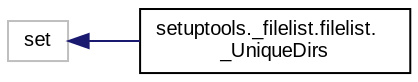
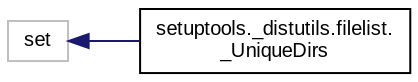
node "setuptools._filelist.filelist. _UniqueDirs": label "setuptools._filelist.filelist. _UniqueDirs" -> "setuptools._distutils.filelist. _UniqueDirs"
